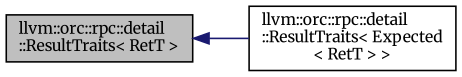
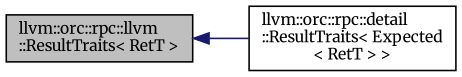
node "llvm::orc::rpc::detail ::ResultTraits< RetT >": label "llvm::orc::rpc::detail ::ResultTraits< RetT >" -> "llvm::orc::rpc::llvm ::ResultTraits< RetT >"
